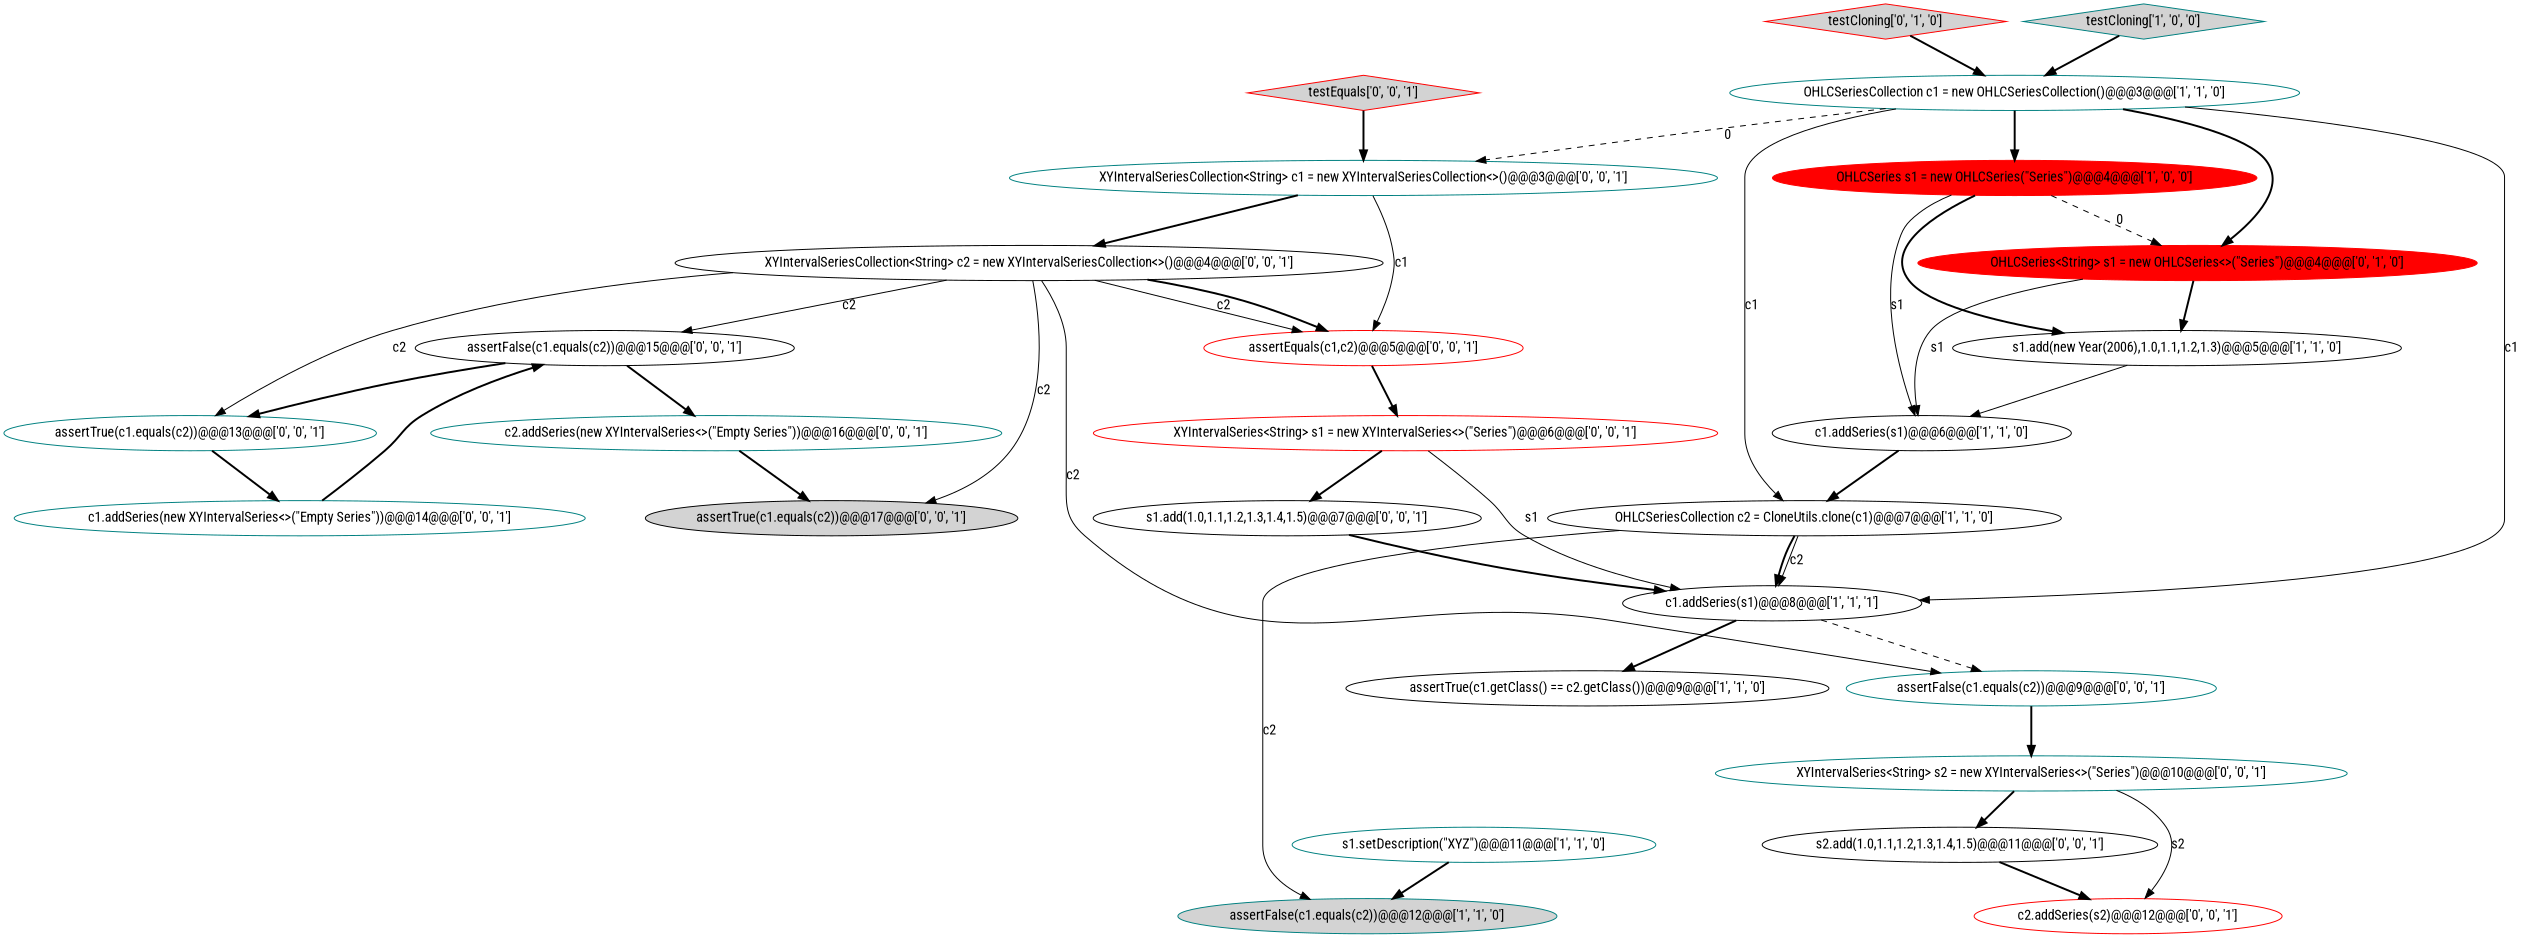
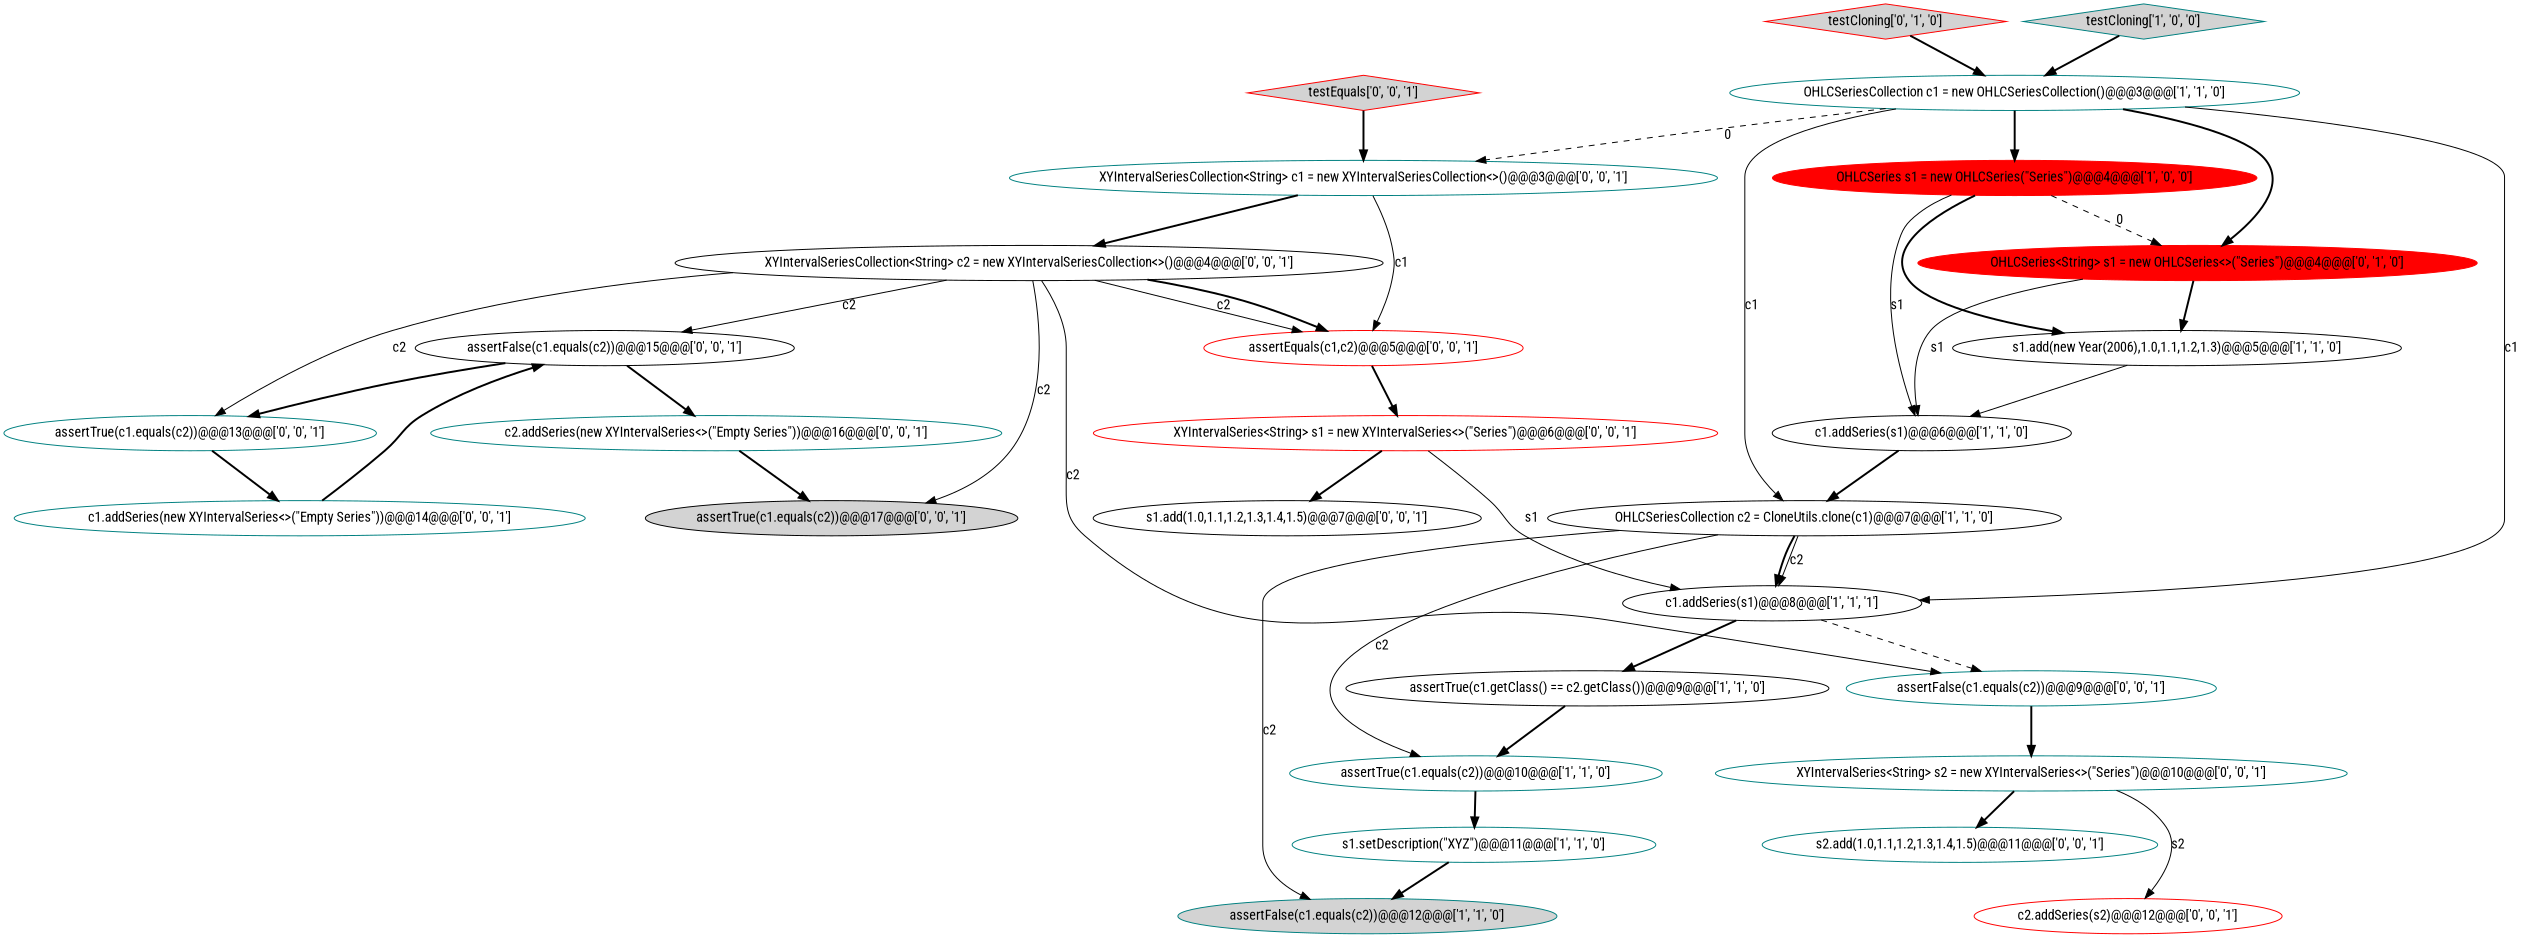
edge "s1.add(1.0,1.1,1.2,1.3,1.4,1.5)@@@7@@@['0', '0', '1']" -> "c1.addSeries(s1)@@@8@@@['1', '1', '1']": removed
node "assertTrue(c1.equals(c2))@@@10@@@['1', '1', '0']": added
node "s2.add(1.0,1.1,1.2,1.3,1.4,1.5)@@@11@@@['0', '0', '1']": color black -> teal
edge "s2.add(1.0,1.1,1.2,1.3,1.4,1.5)@@@11@@@['0', '0', '1']" -> "c2.addSeries(s2)@@@12@@@['0', '0', '1']": removed
